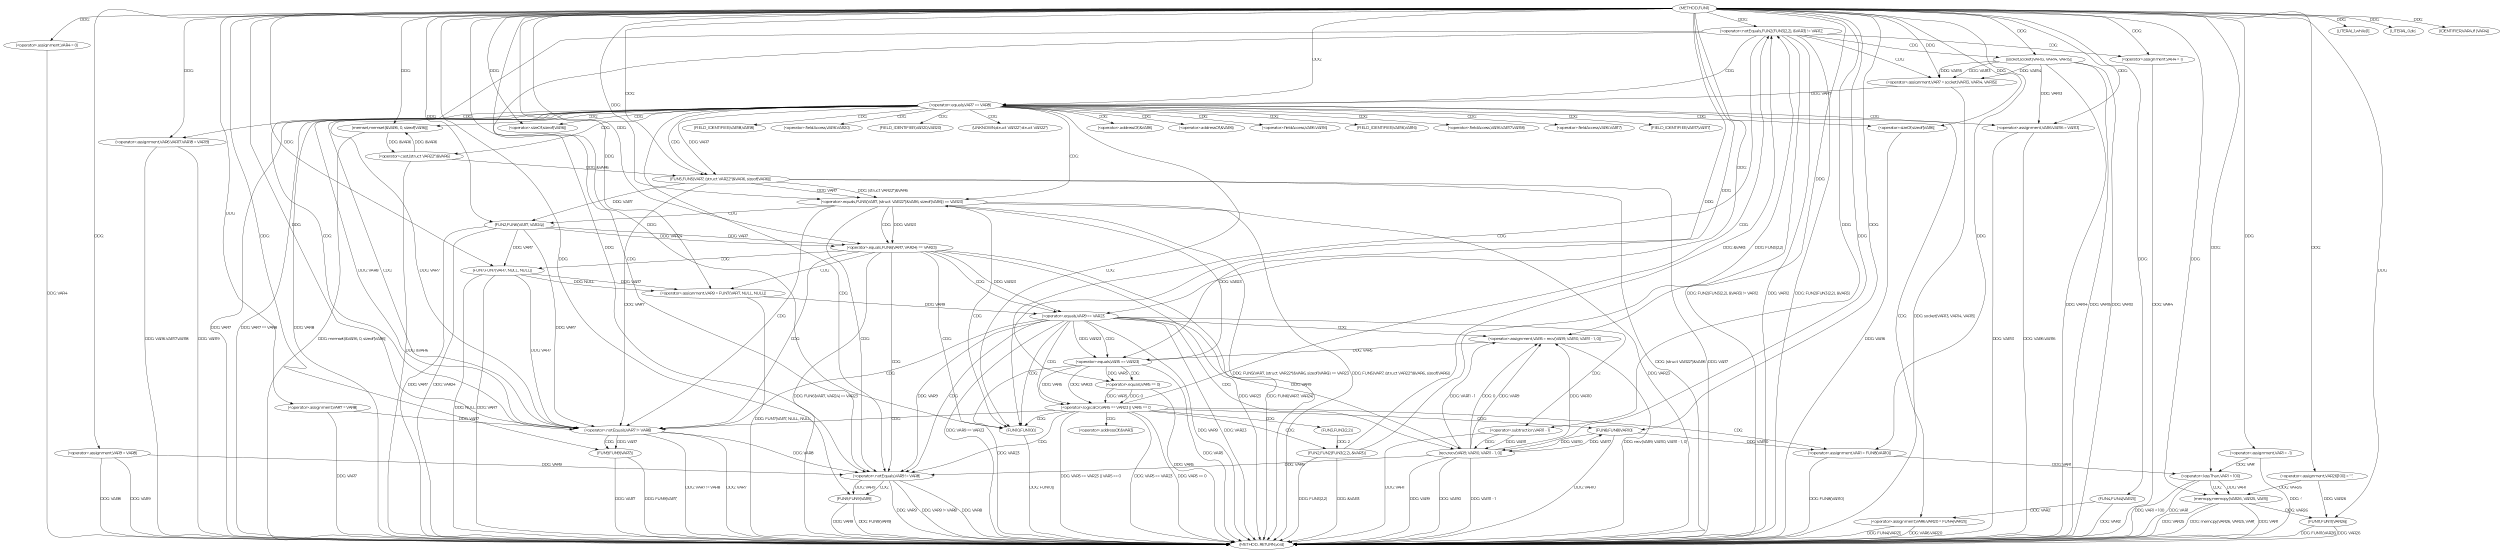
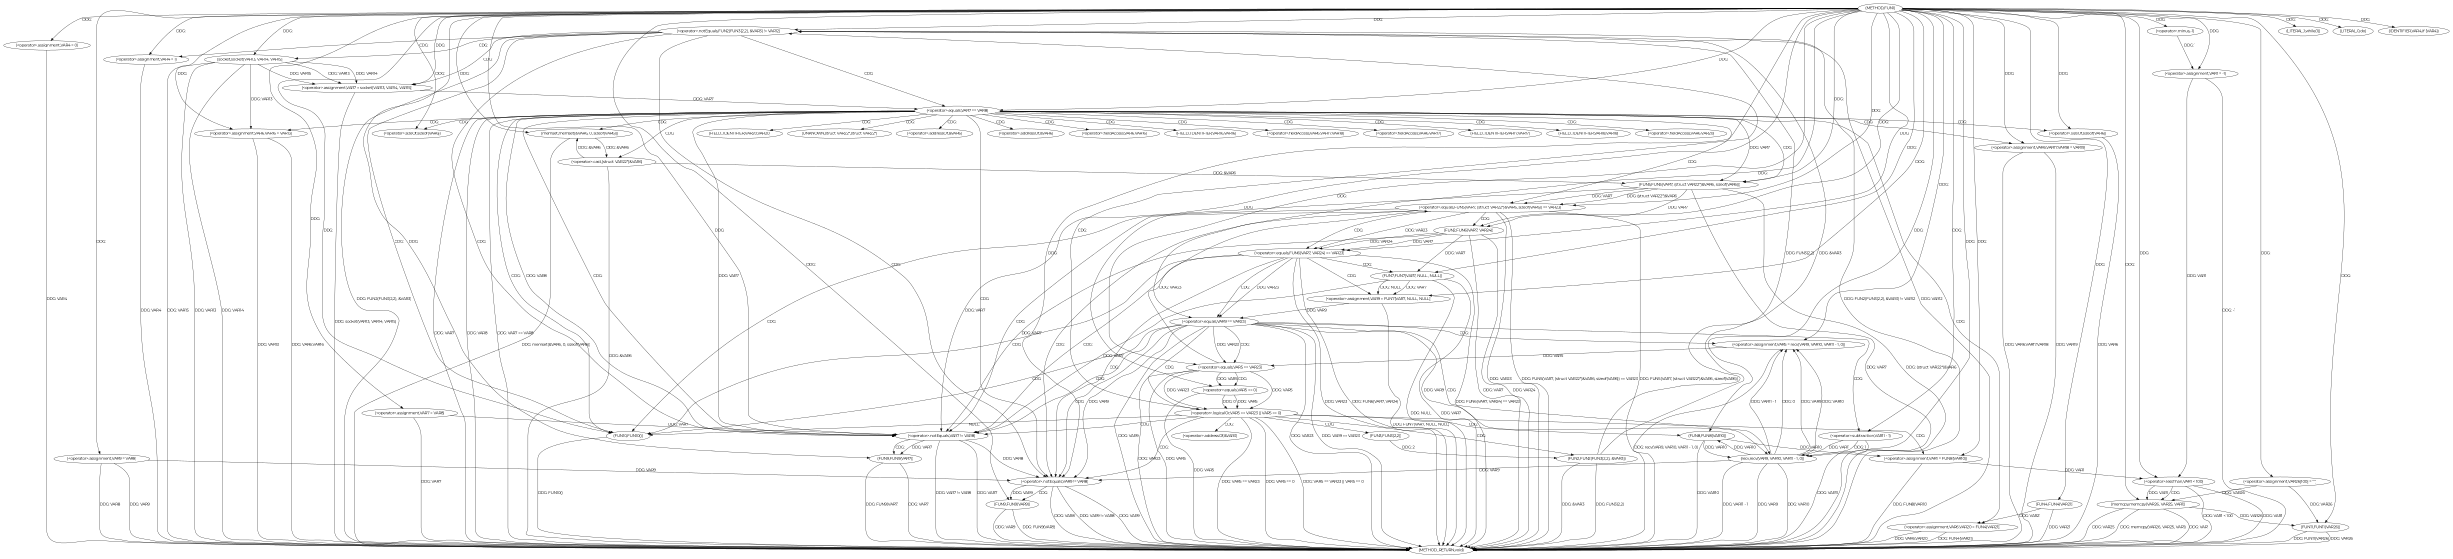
node "(<operator>.minus,-1)": added
edge "(<operator>.logicalOr,VAR5 == VAR23 || VAR5 == 0)" -> "(FUN10,FUN10())": label "CDG: " -> "NULL: "
edge "(recv,recv(VAR9, VAR10, VAR11 - 1, 0))" -> "(FUN8,FUN8(VAR10))": label "DDG: VAR17" -> "DDG: VAR10"
